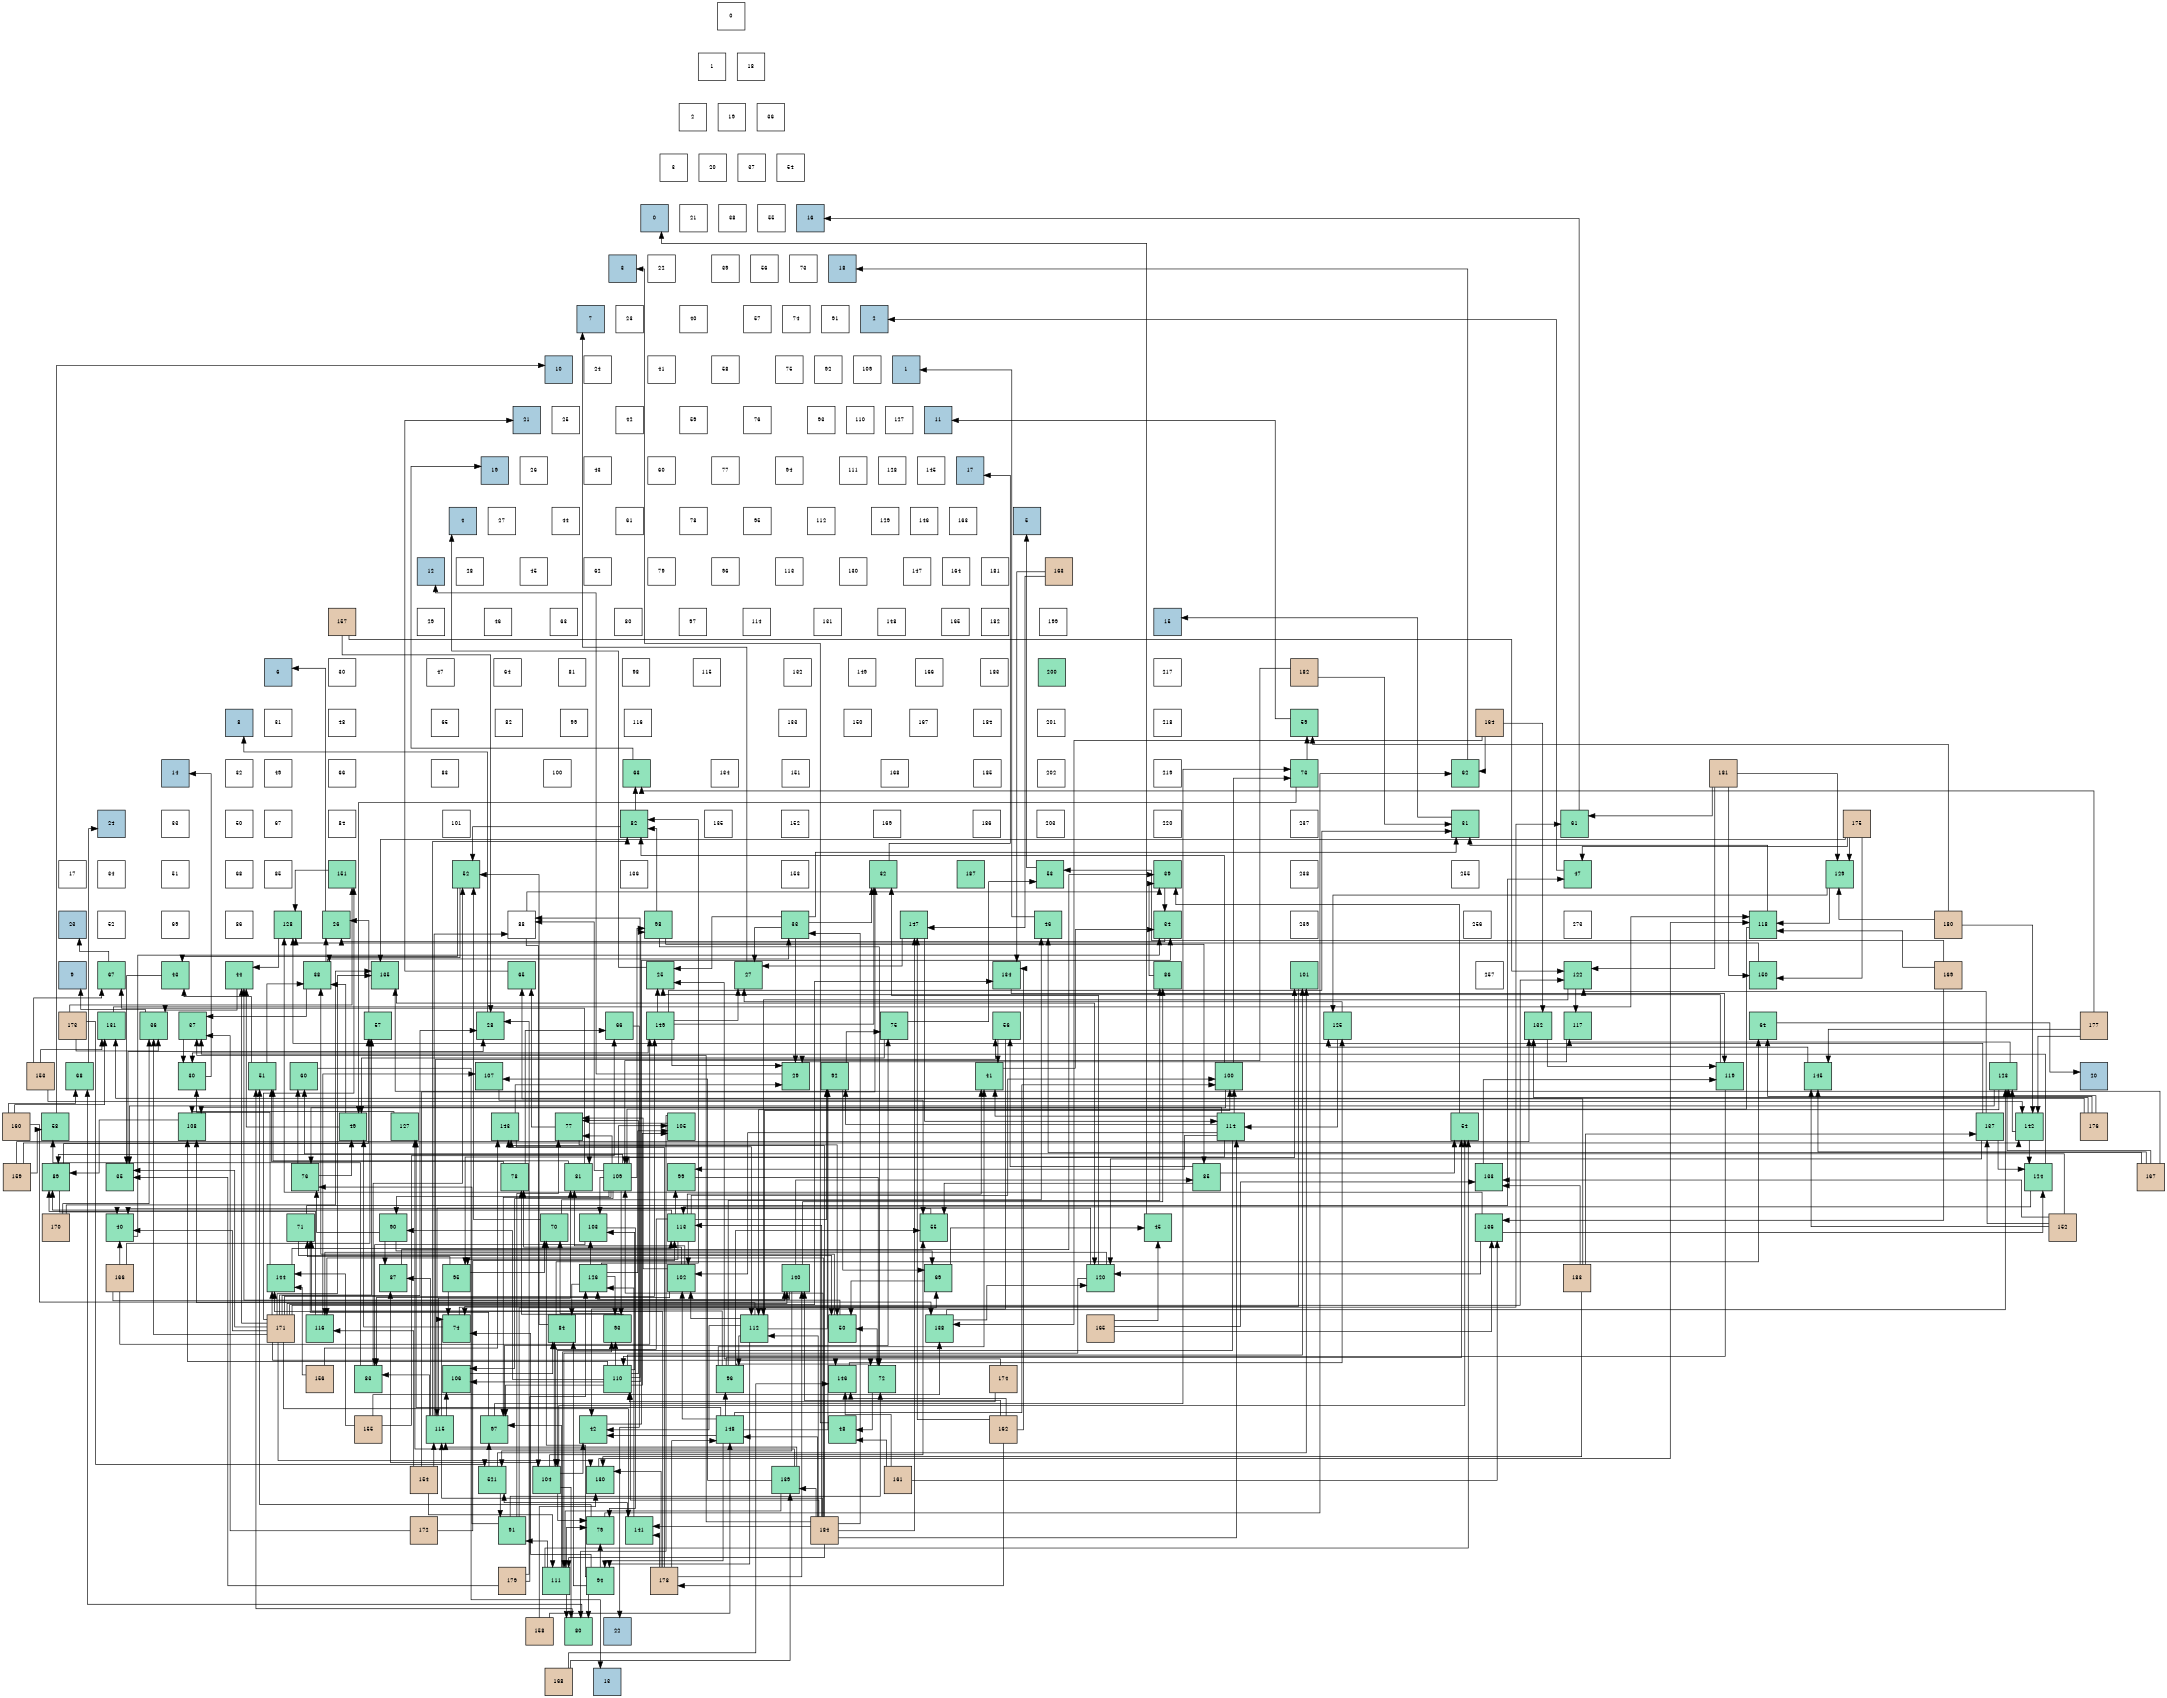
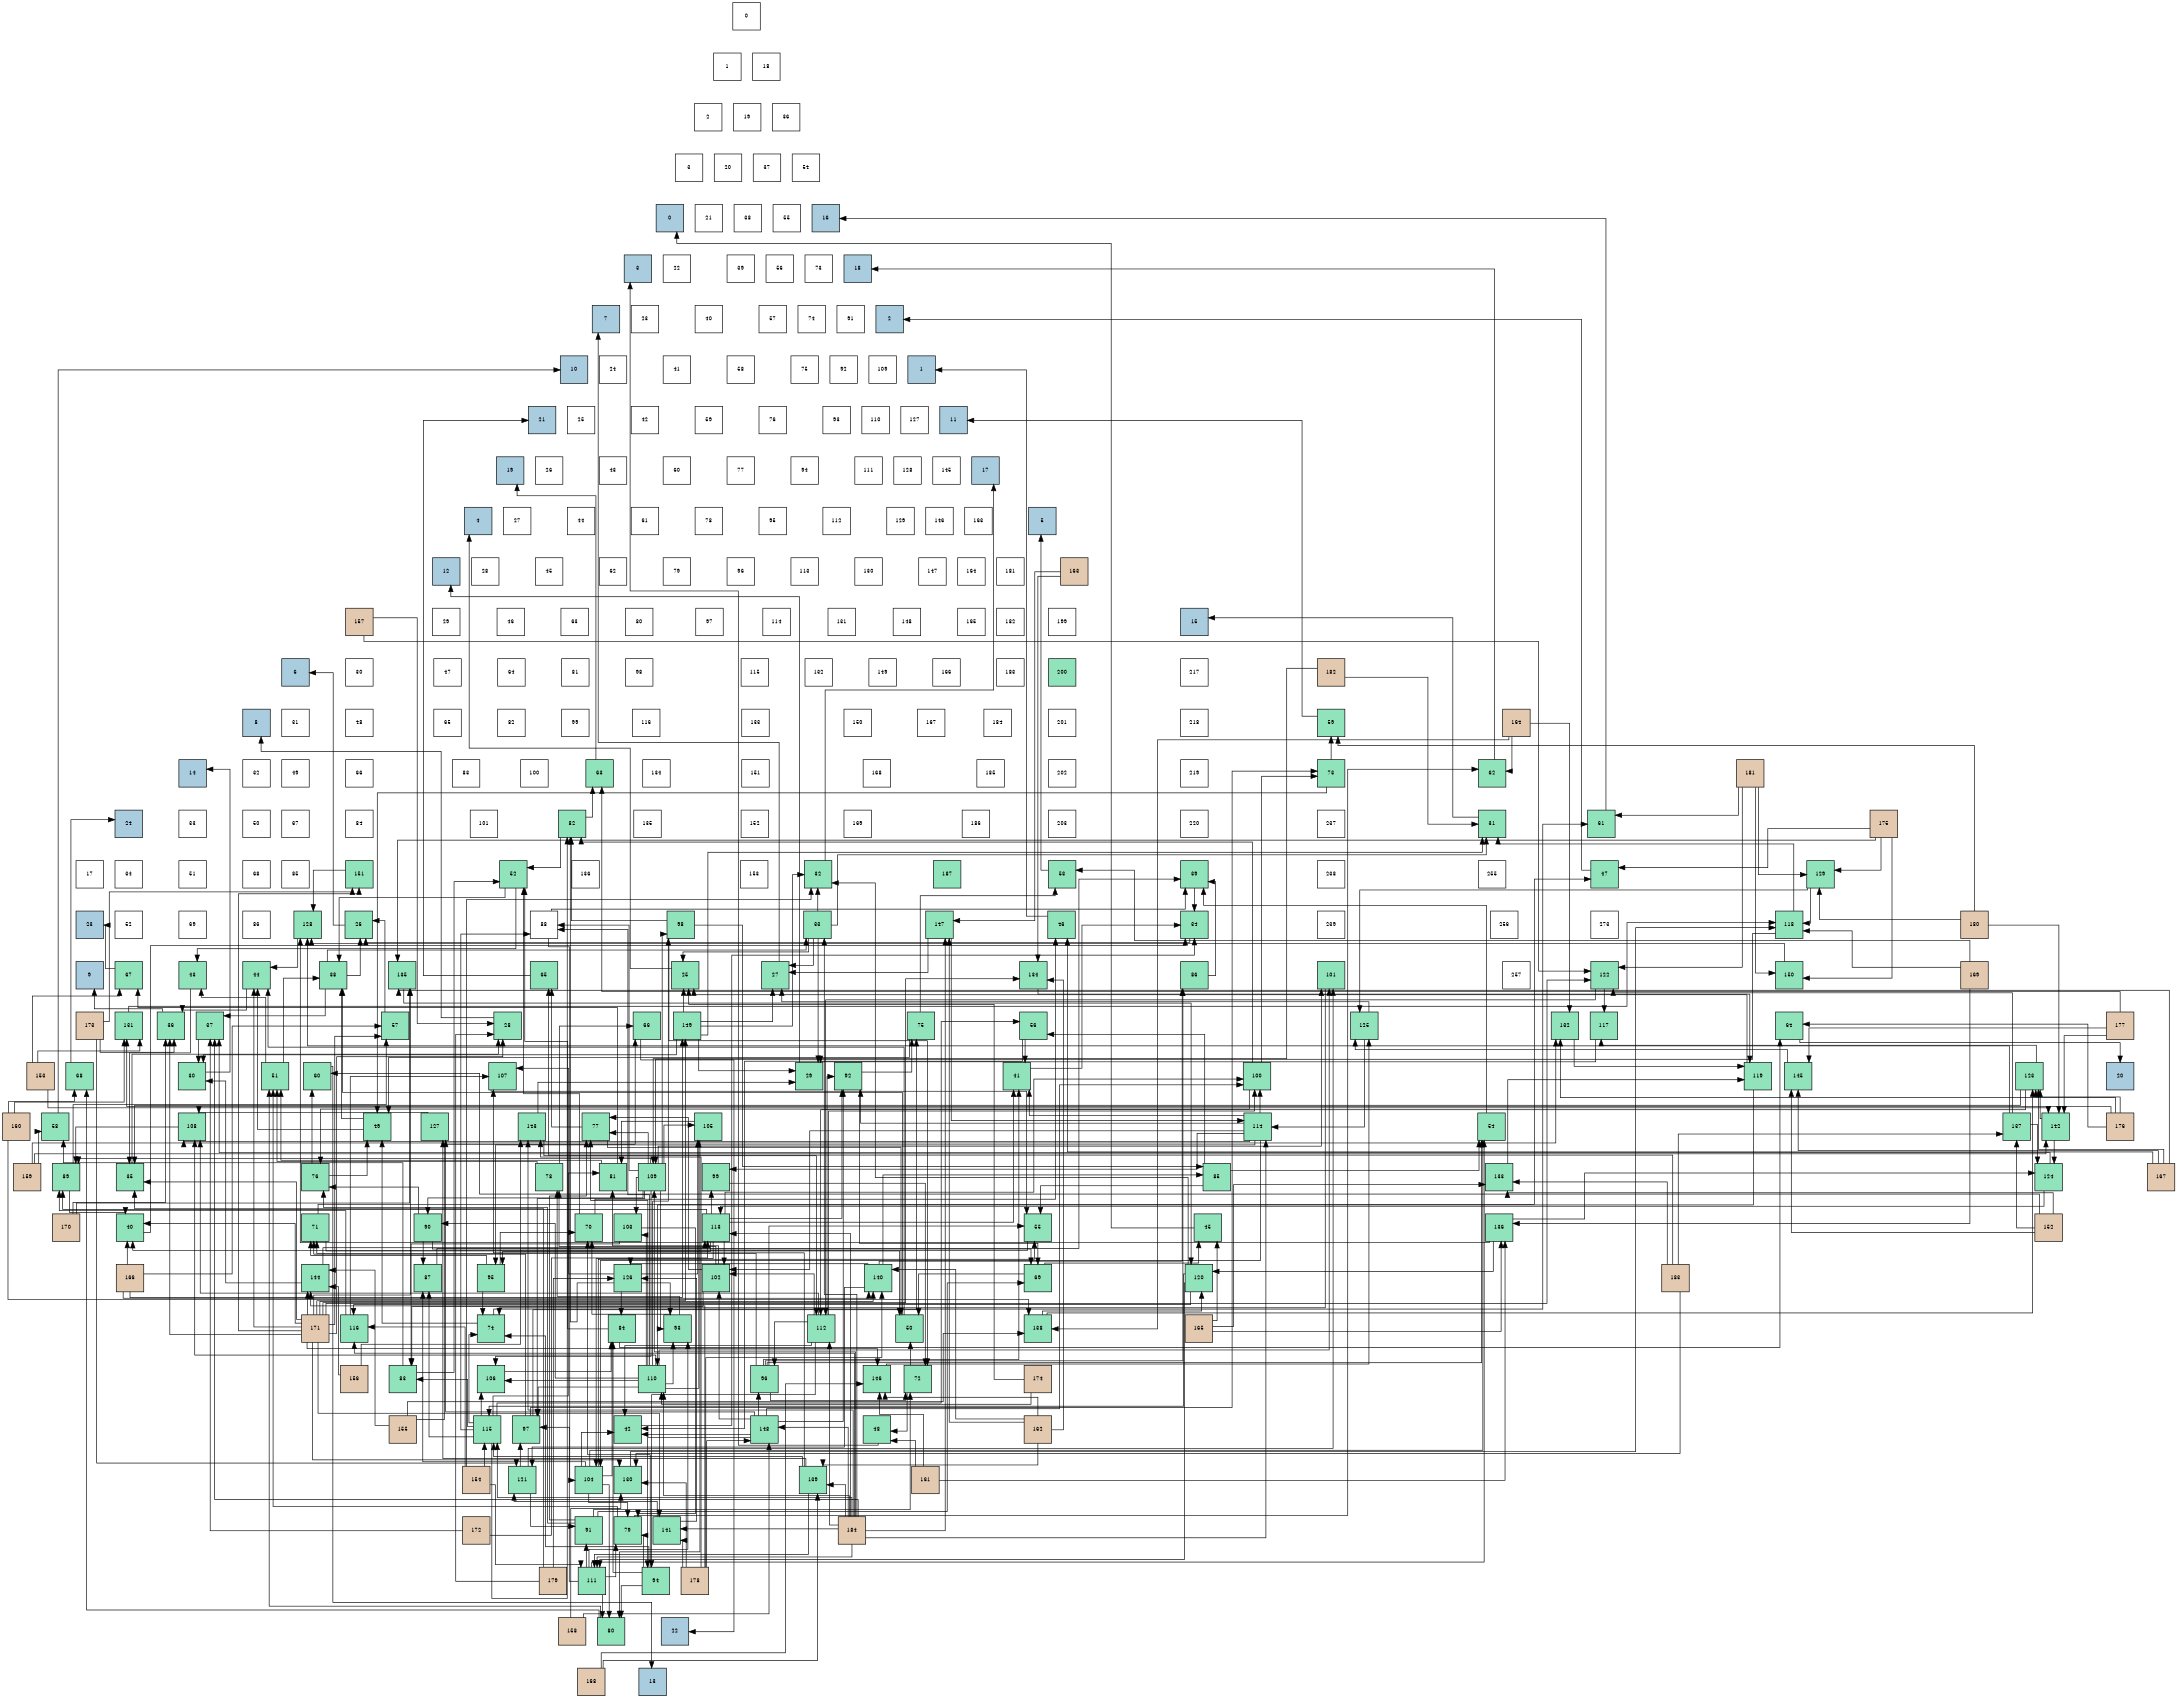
edge "137" -> "120": removed
edge "126" -> "103": now "126" -> "107"
node "521": label "521" -> "121"
edge "162" -> "178": now "162" -> "139"
